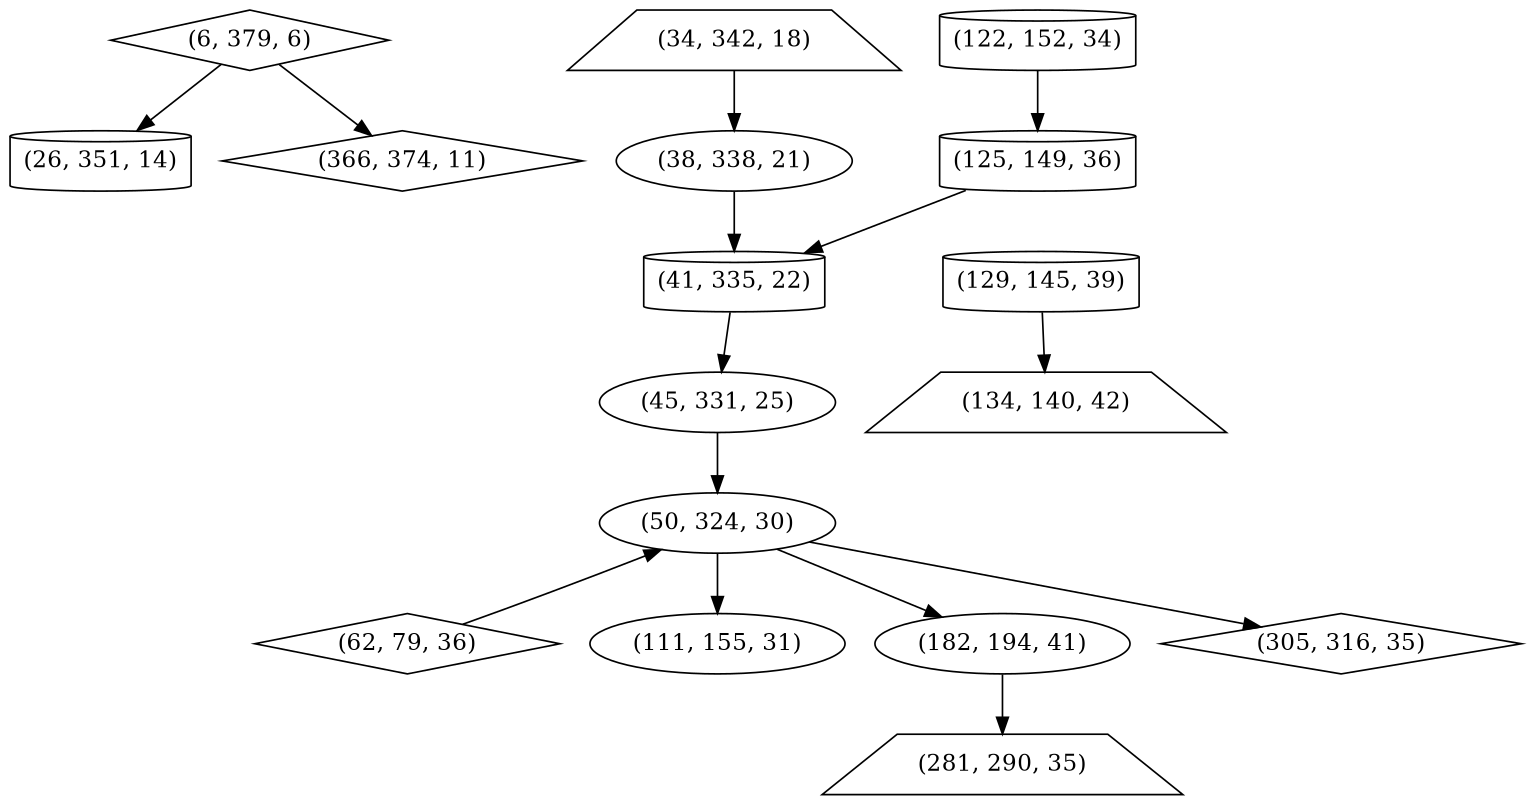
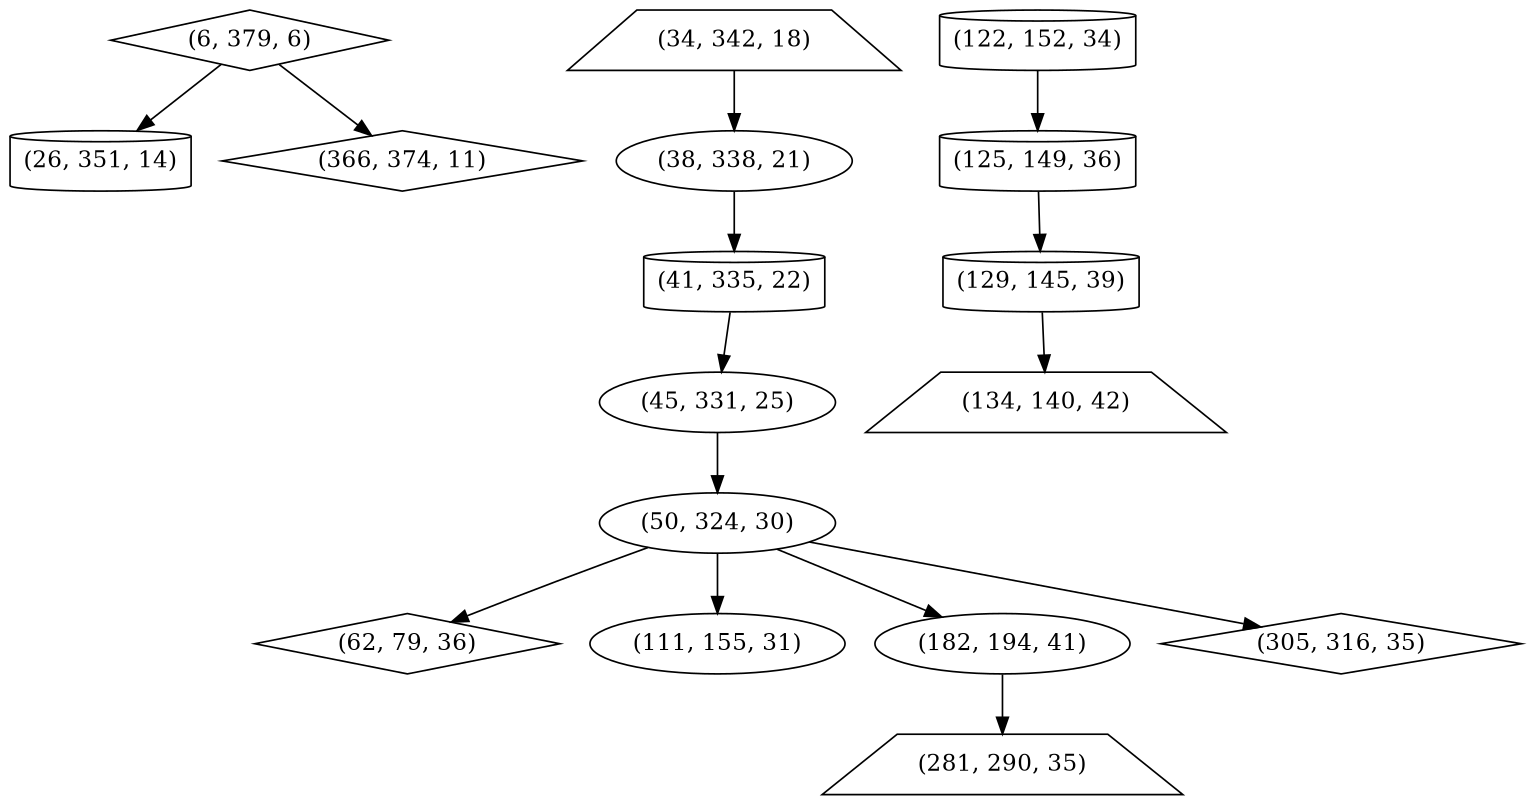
edge "(125, 149, 36)" -> "(41, 335, 22)": now "(125, 149, 36)" -> "(129, 145, 39)"
edge "(62, 79, 36)" -> "(50, 324, 30)": reversed
